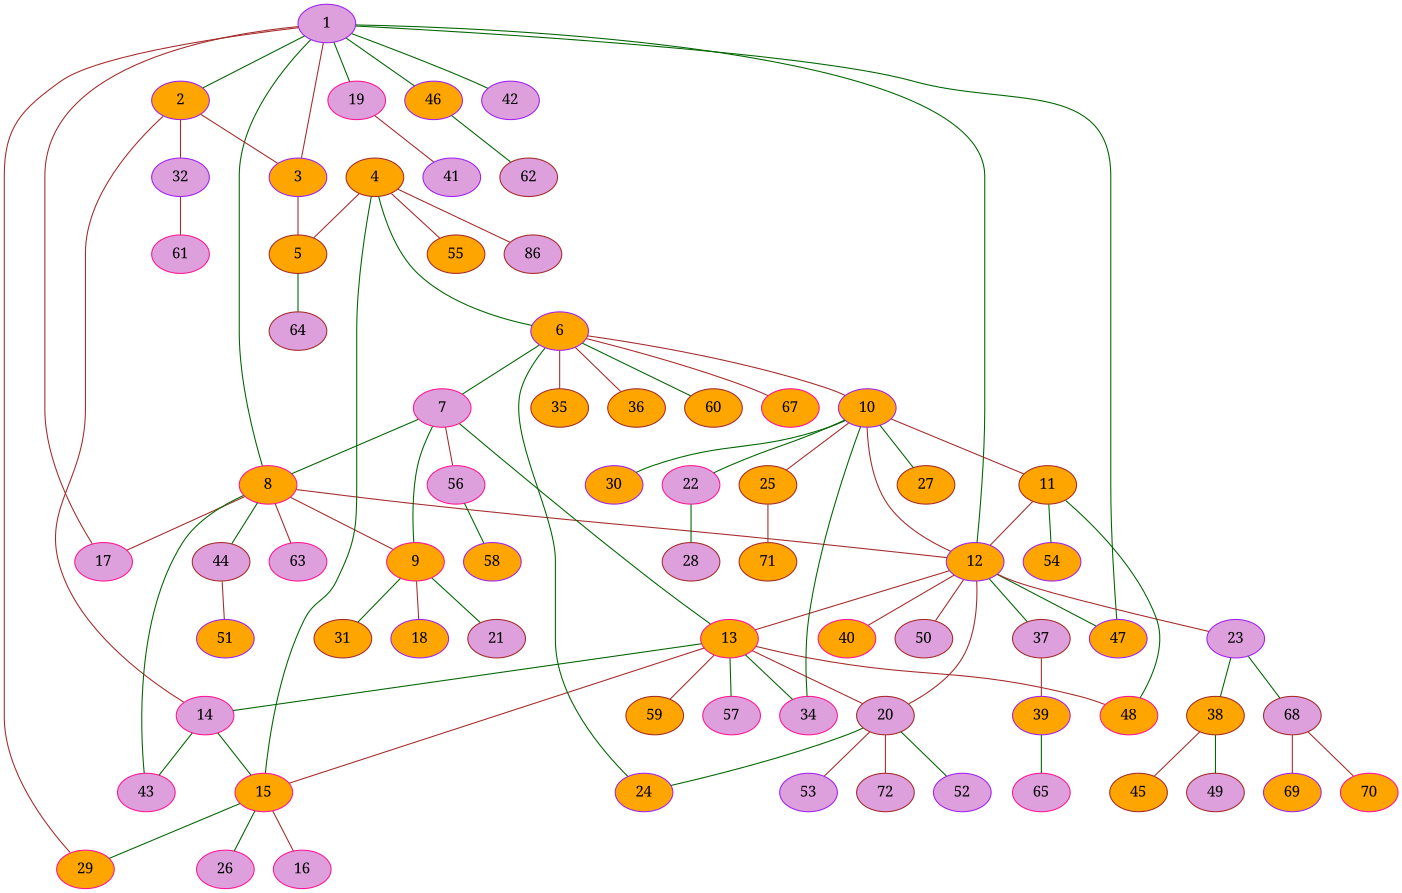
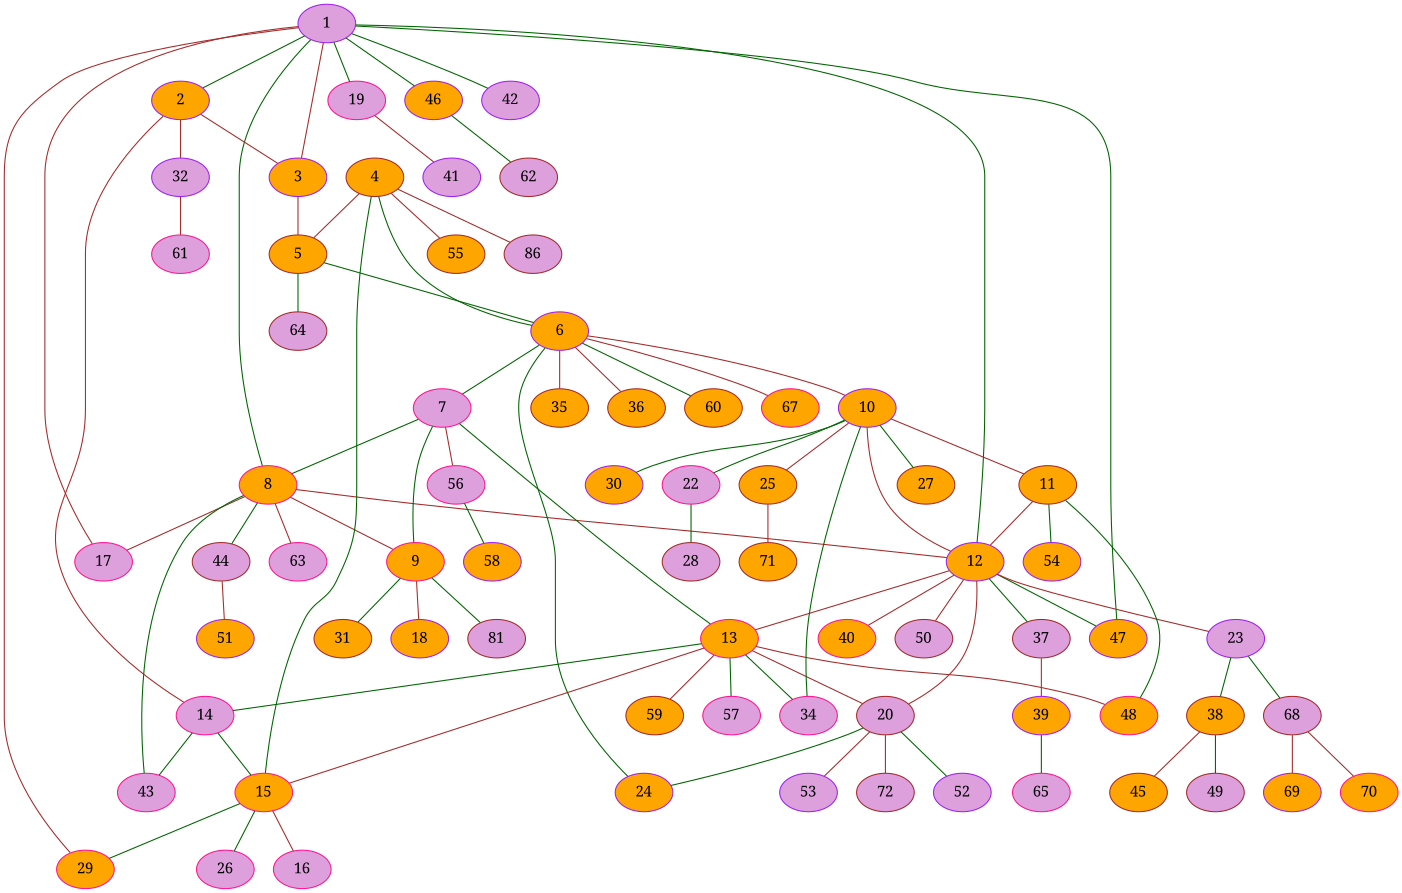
edge "5" -- "6": added
node "21": label "21" -> "81"
